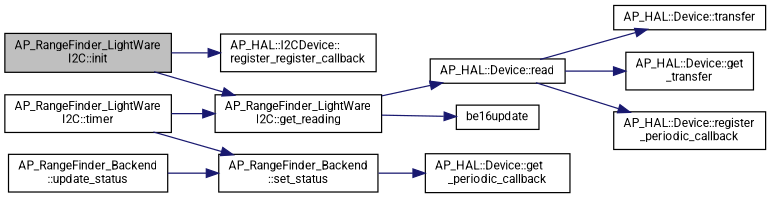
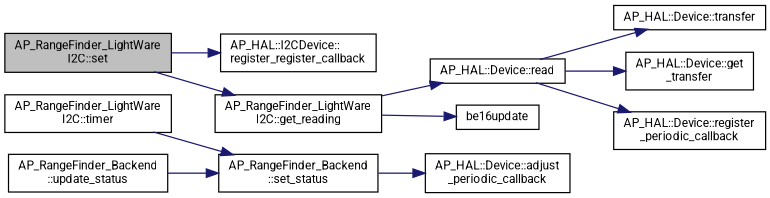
node "AP_RangeFinder_LightWare I2C::init": label "AP_RangeFinder_LightWare I2C::init" -> "AP_RangeFinder_LightWare I2C::set"
edge "AP_RangeFinder_LightWare I2C::timer" -> "AP_RangeFinder_LightWare I2C::get_reading": removed
node "AP_HAL::Device::get _periodic_callback": label "AP_HAL::Device::get _periodic_callback" -> "AP_HAL::Device::adjust _periodic_callback"
